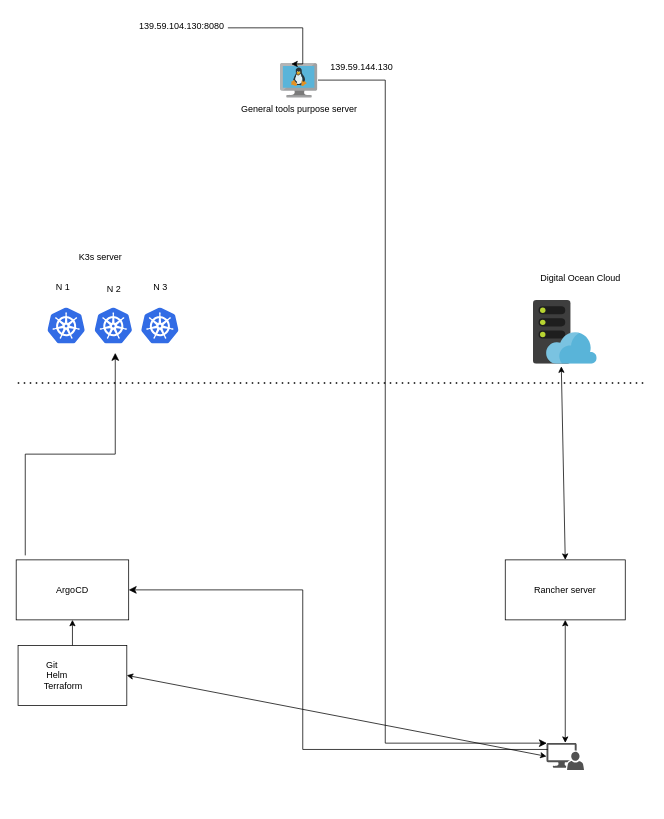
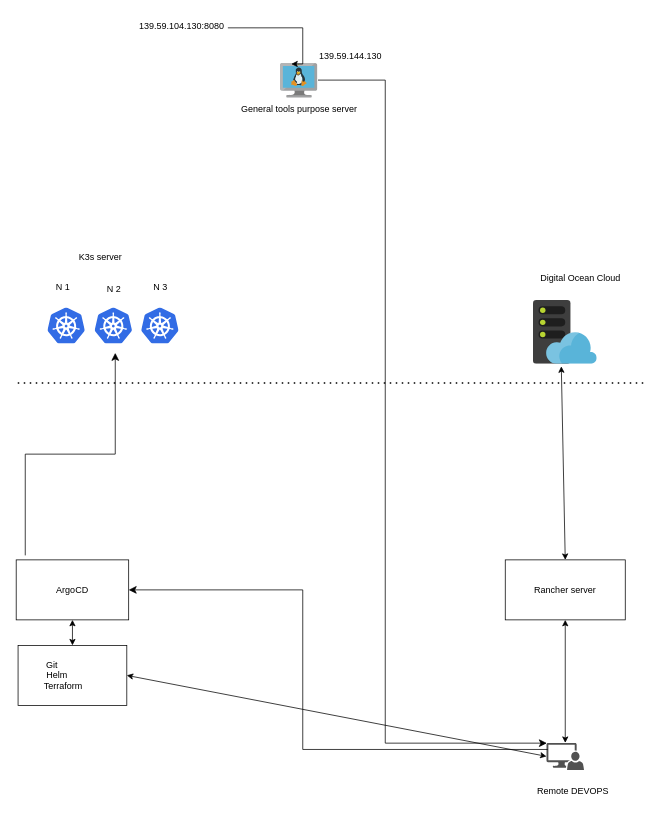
node "139.59.144.130": moved (385, 72) -> (374, 60)
edge "Git Helm Terraform" -> "ArgoCD": arrowhead none -> classic
node "Remote DEVOPS": added
